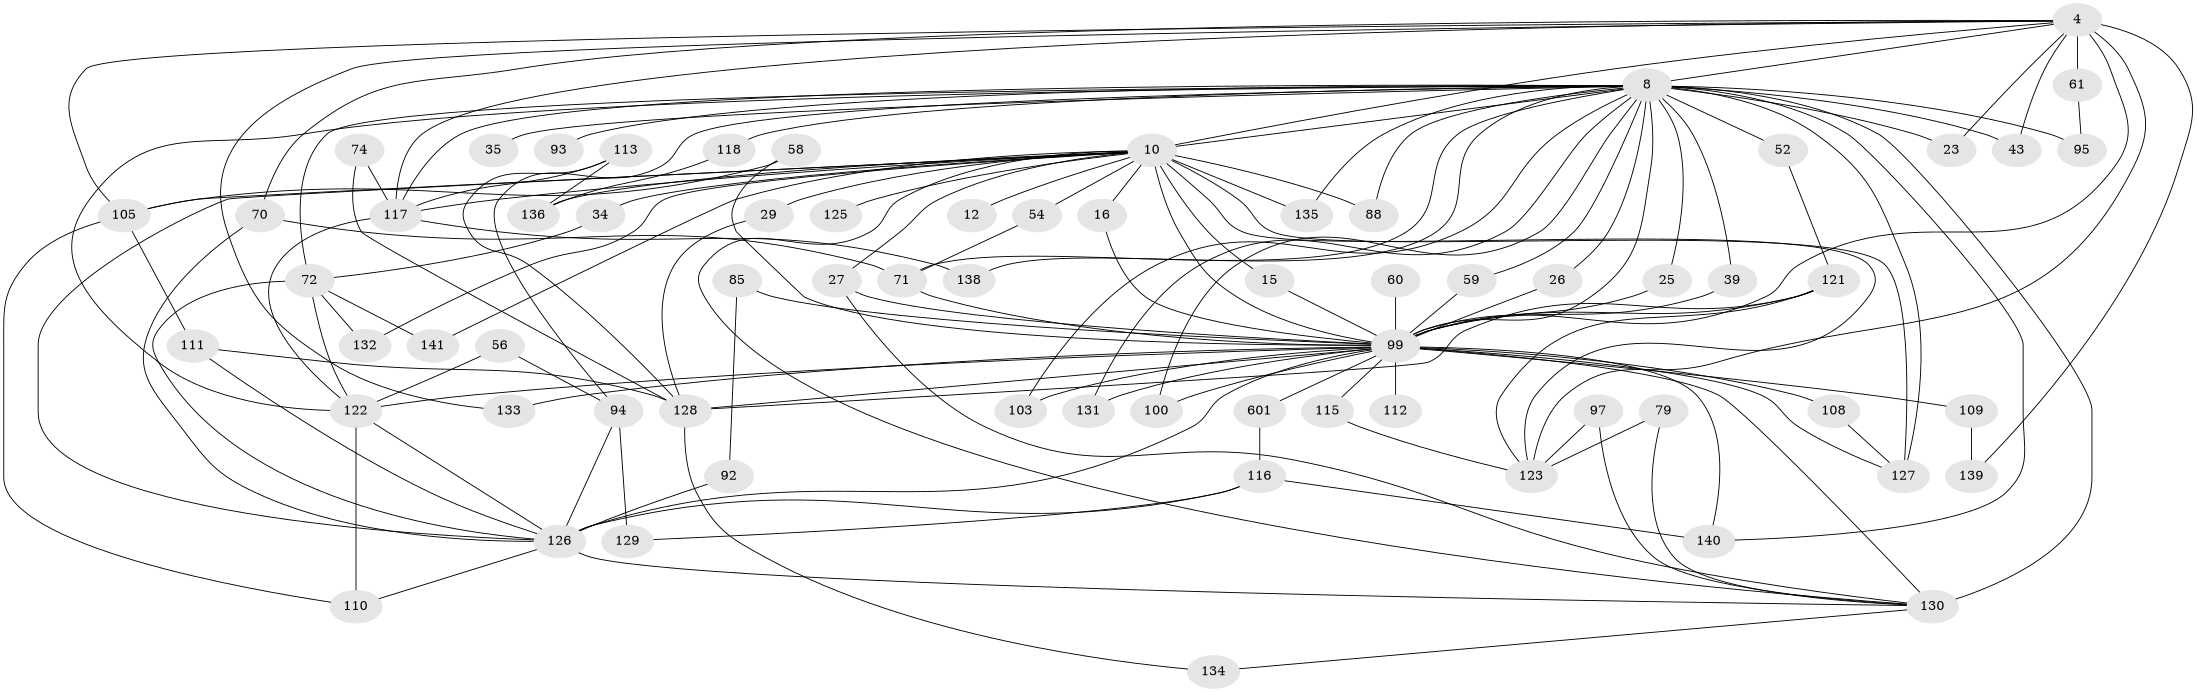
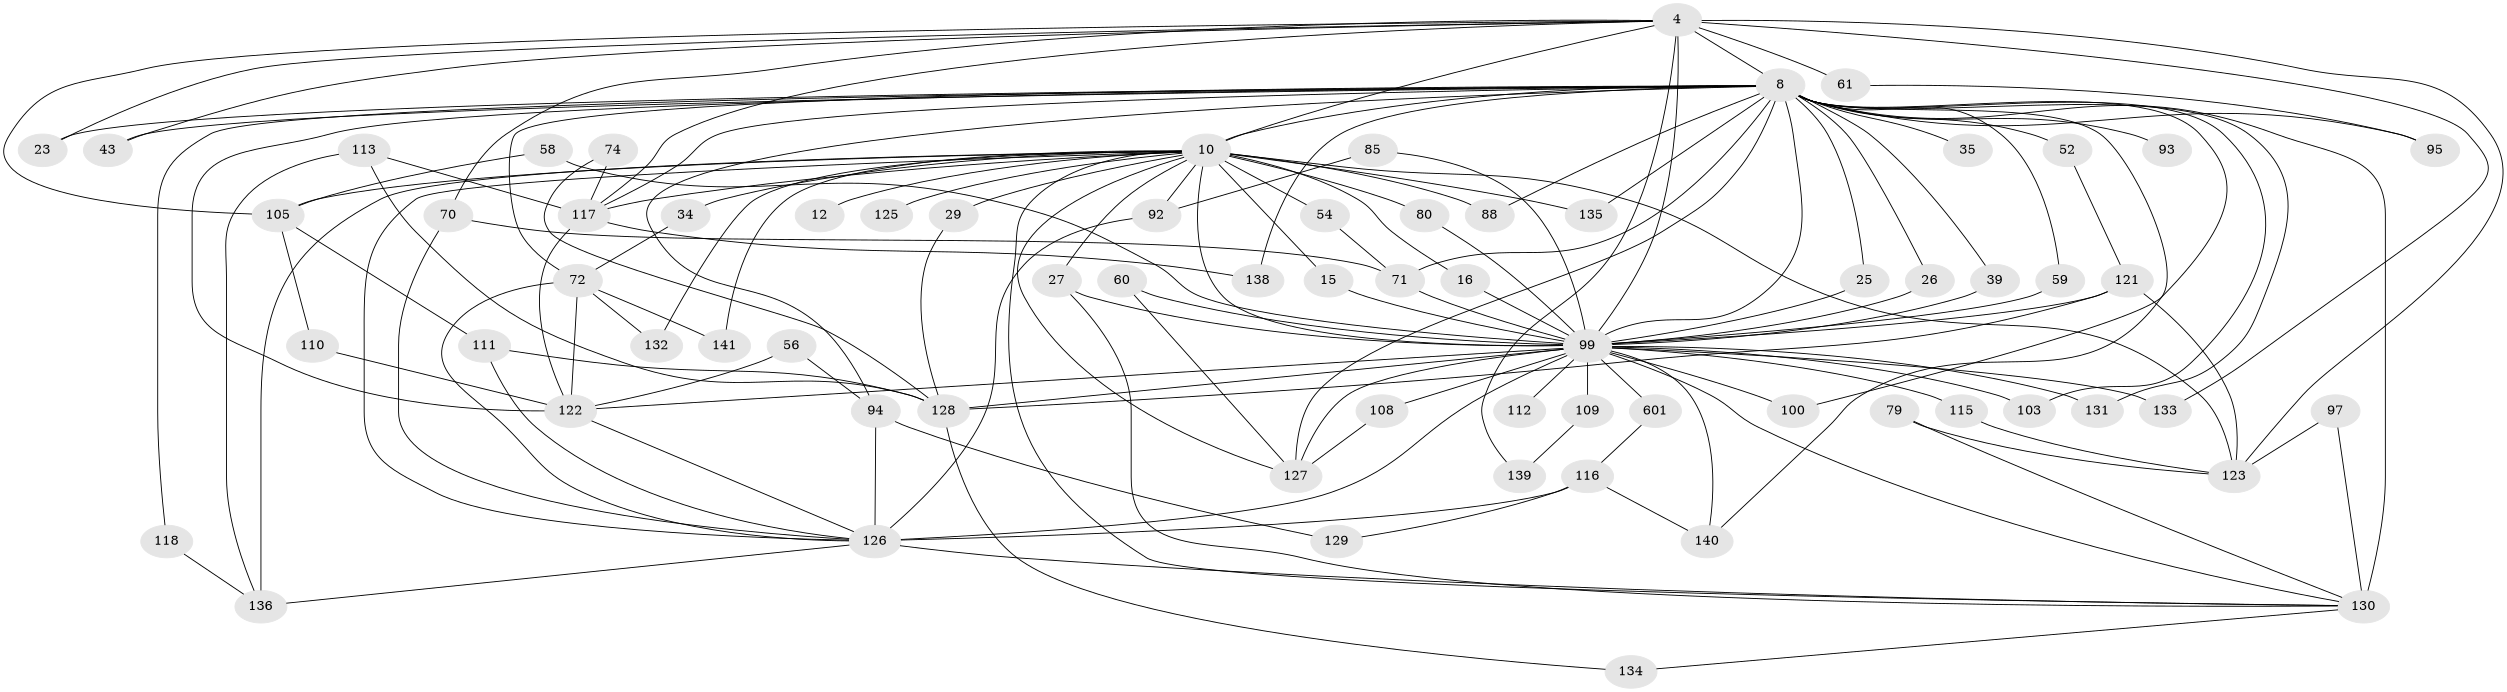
edge "10" -- "92": added
node "80": added
edge "60" -- "127": added
edge "126" -- "110": now "126" -- "136"
